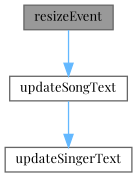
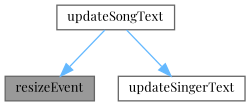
edge "resizeEvent" -> "updateSongText": reversed
